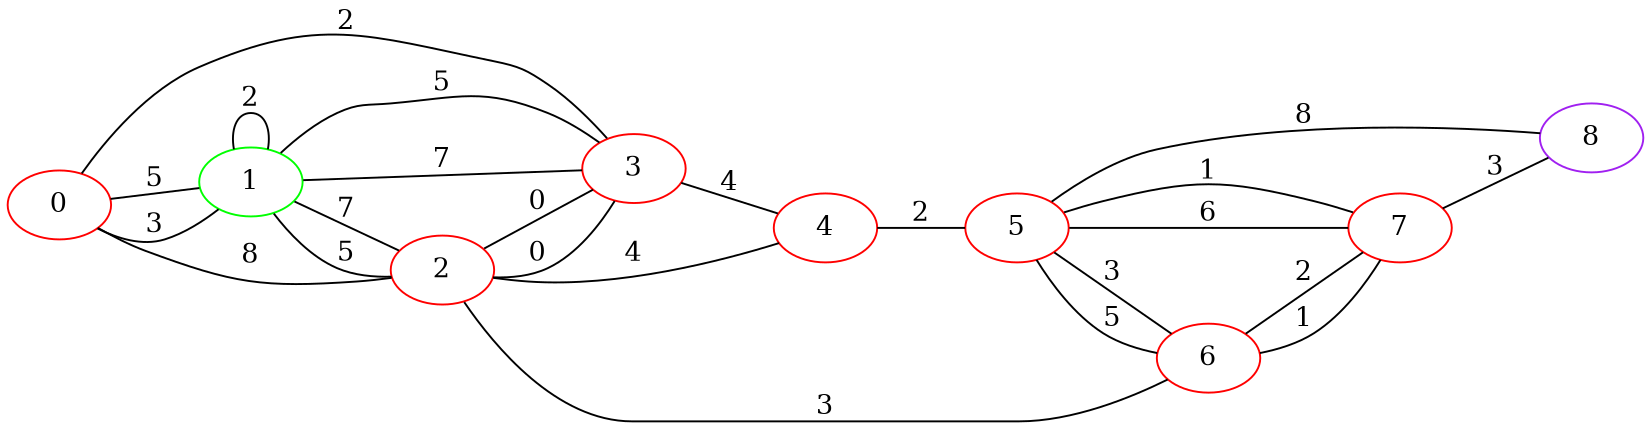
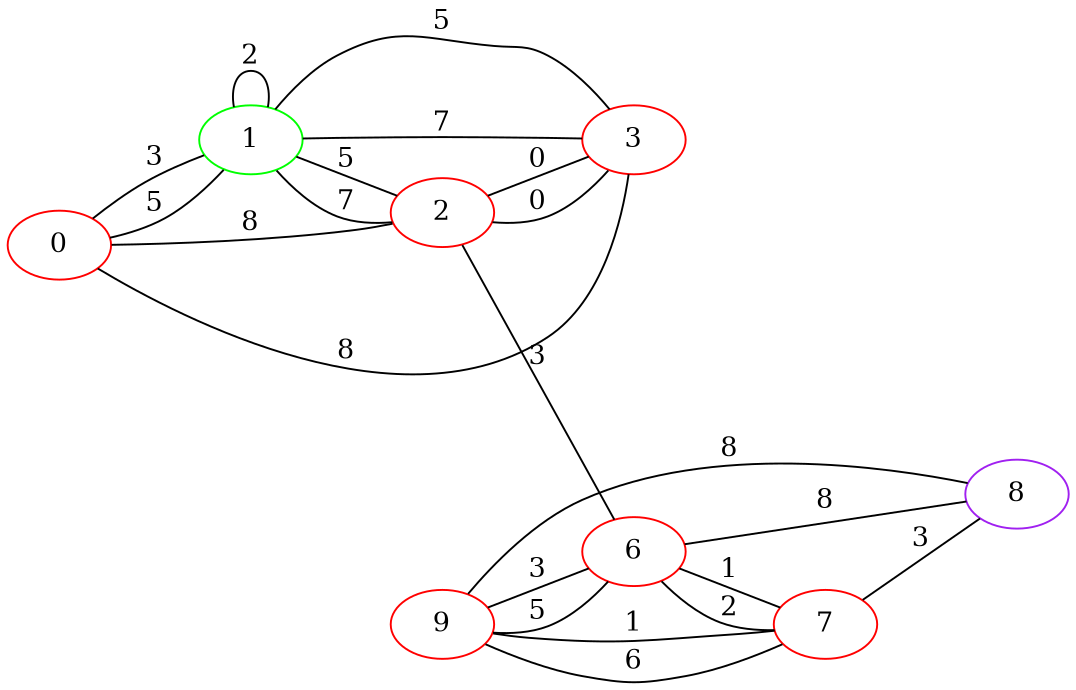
edge "3" -- "0": label "2" -> "8"
node "4": removed
node "5": label "5" -> "9"
edge "8" -- "6": added, label "8"
